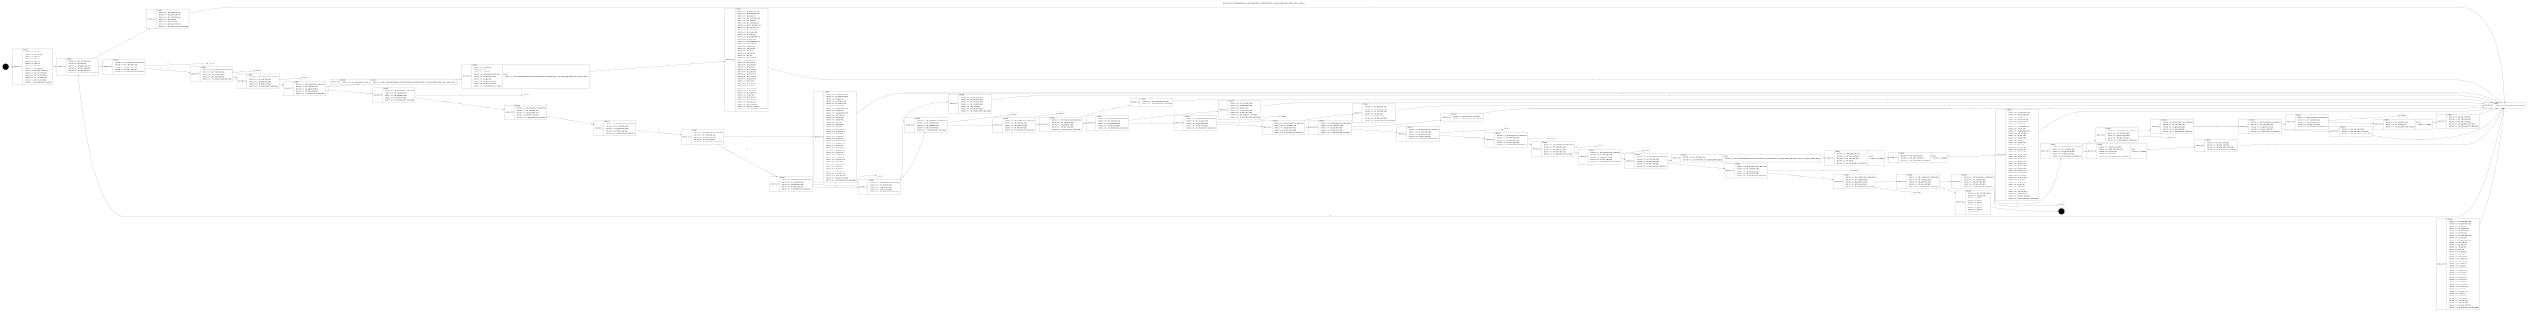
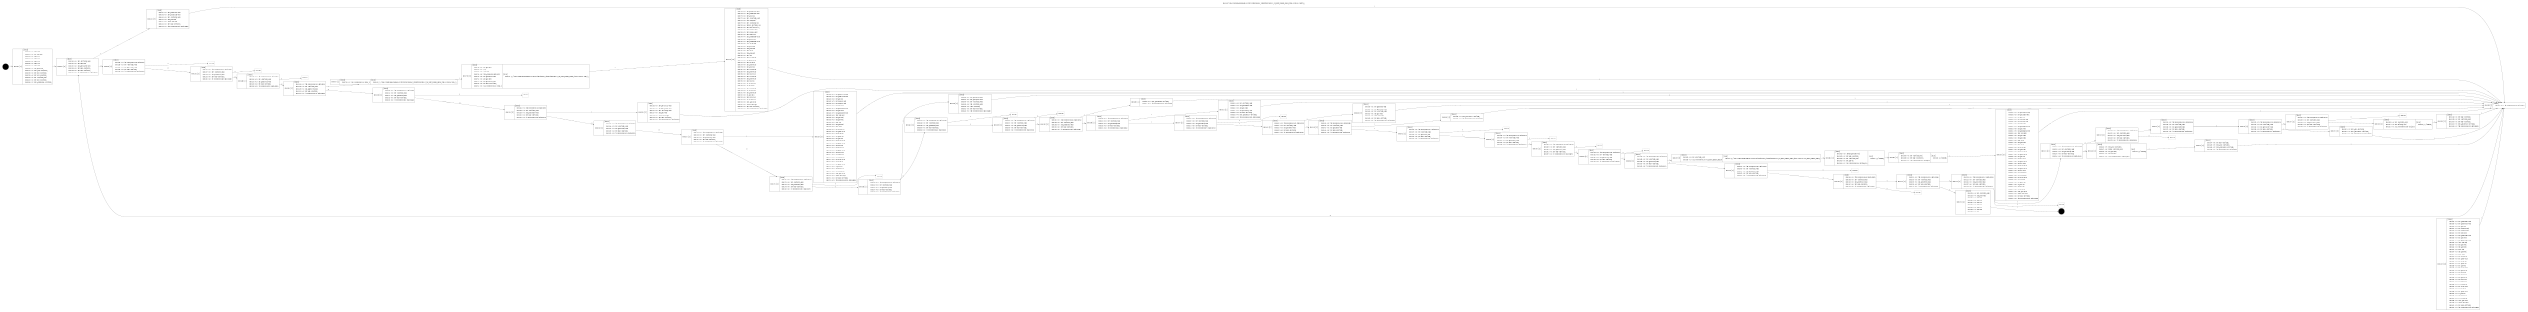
node "0x4015ba [27]": added
